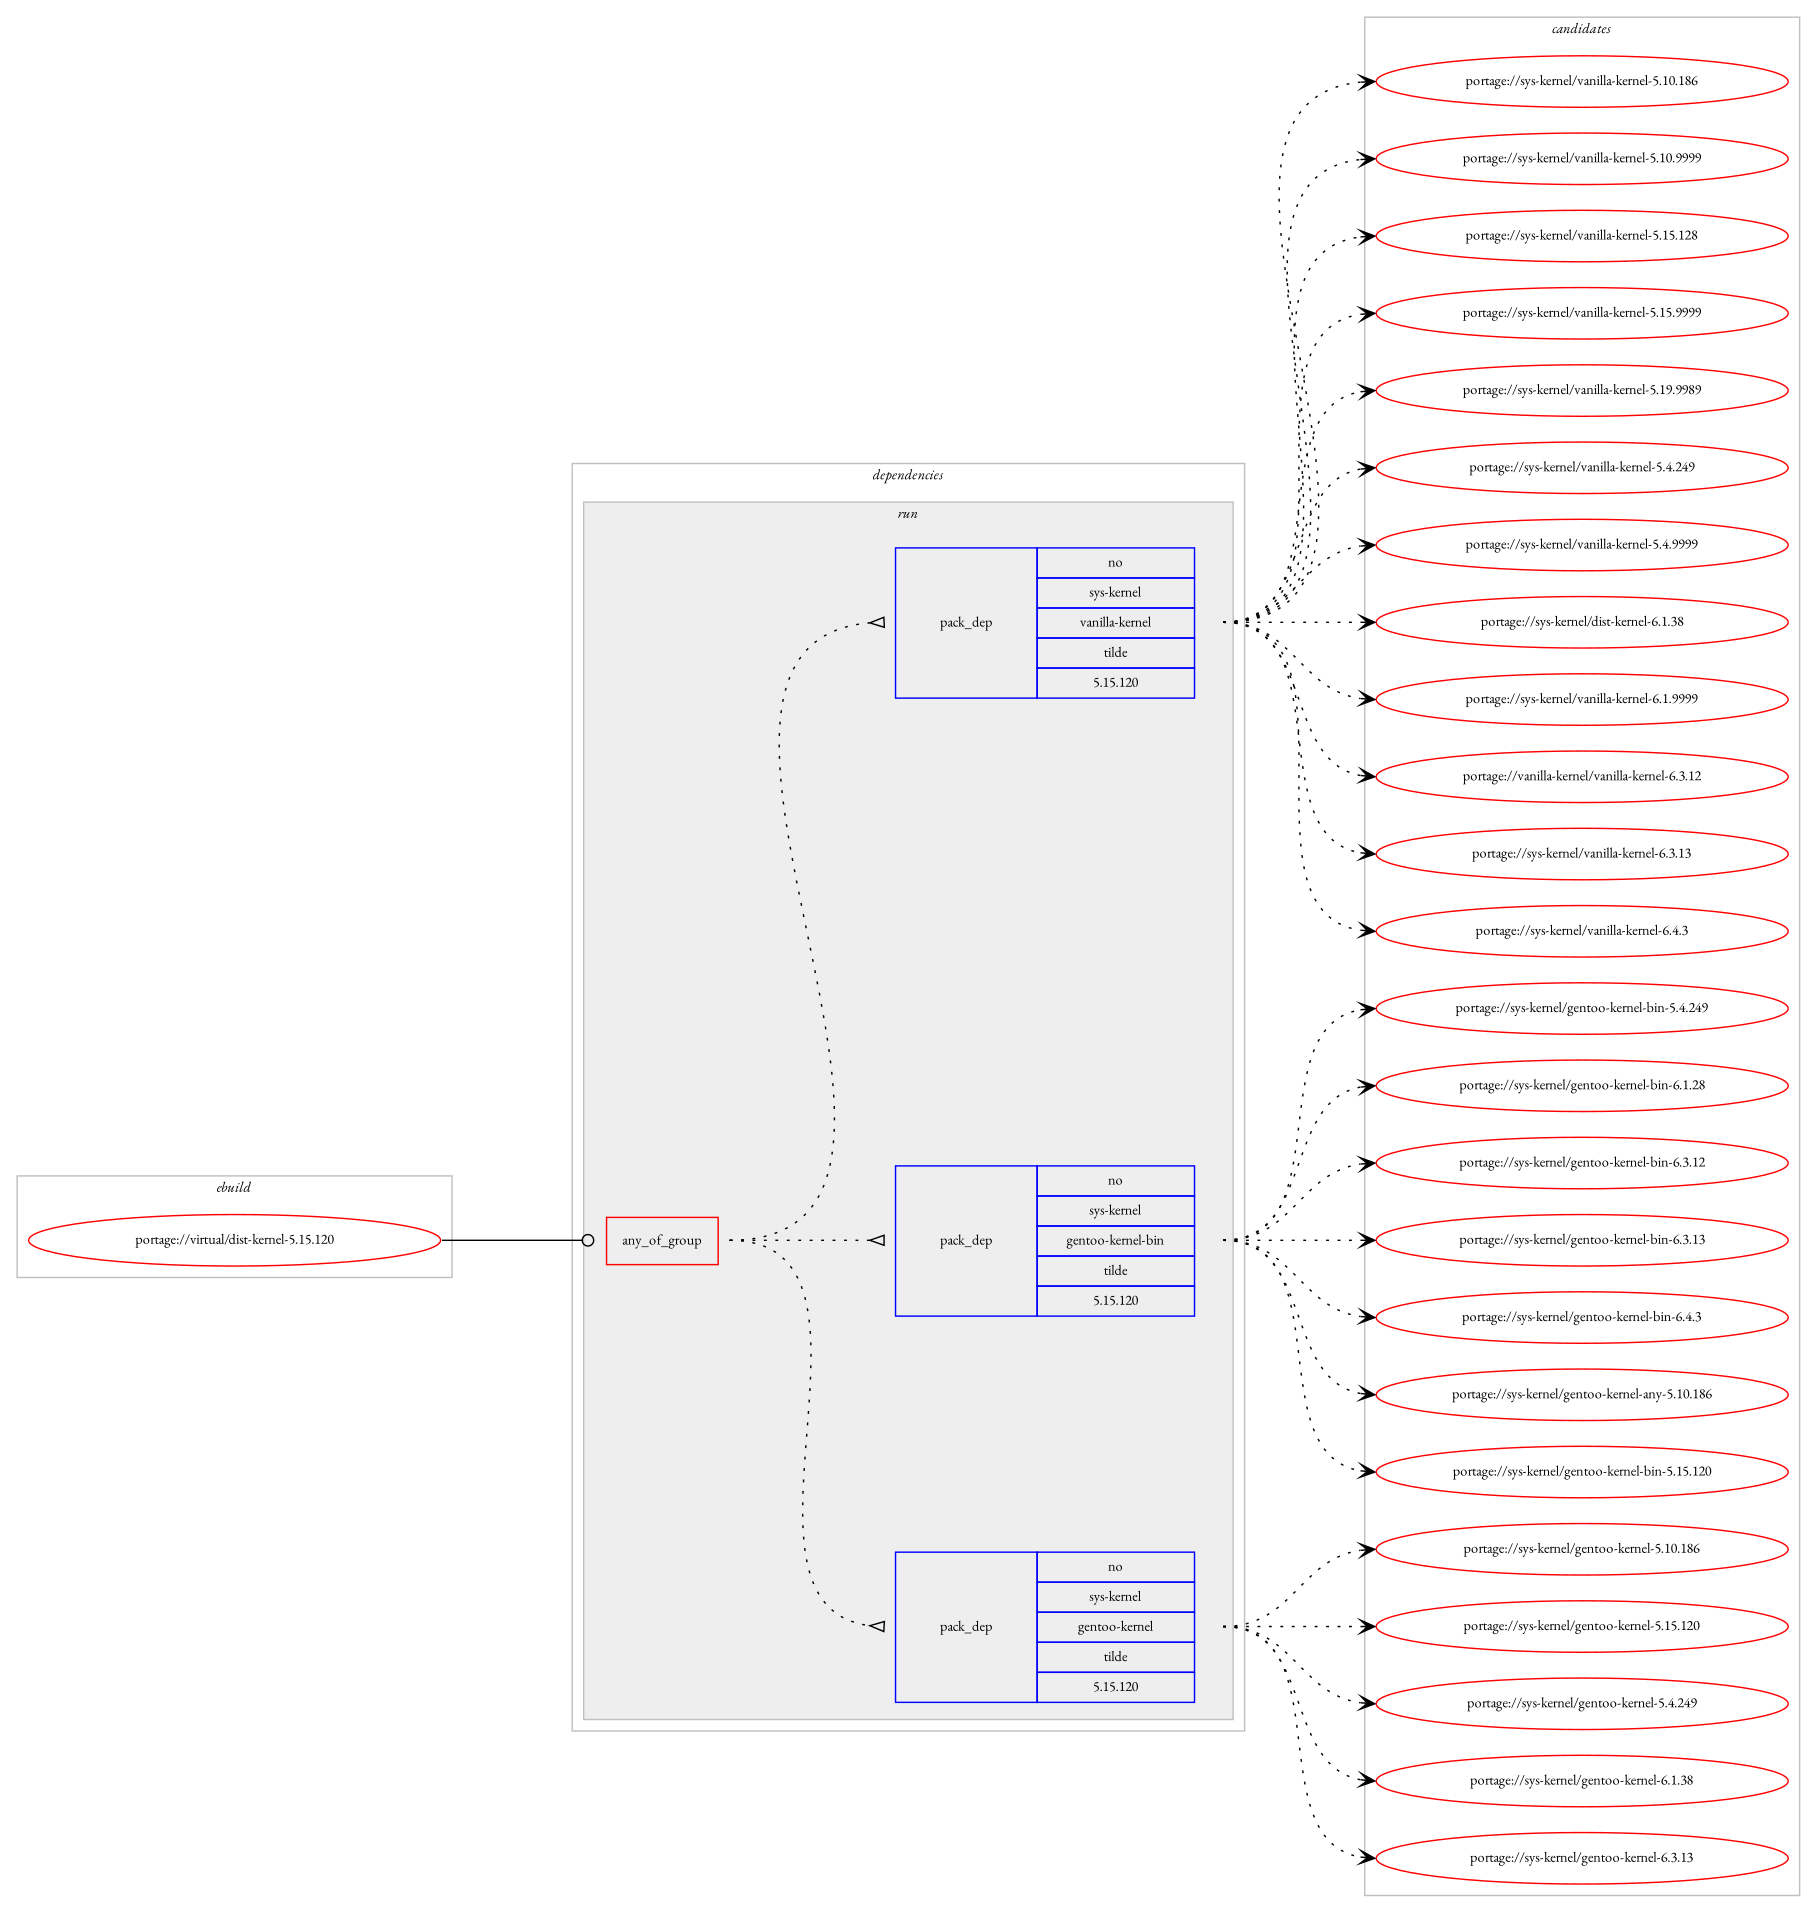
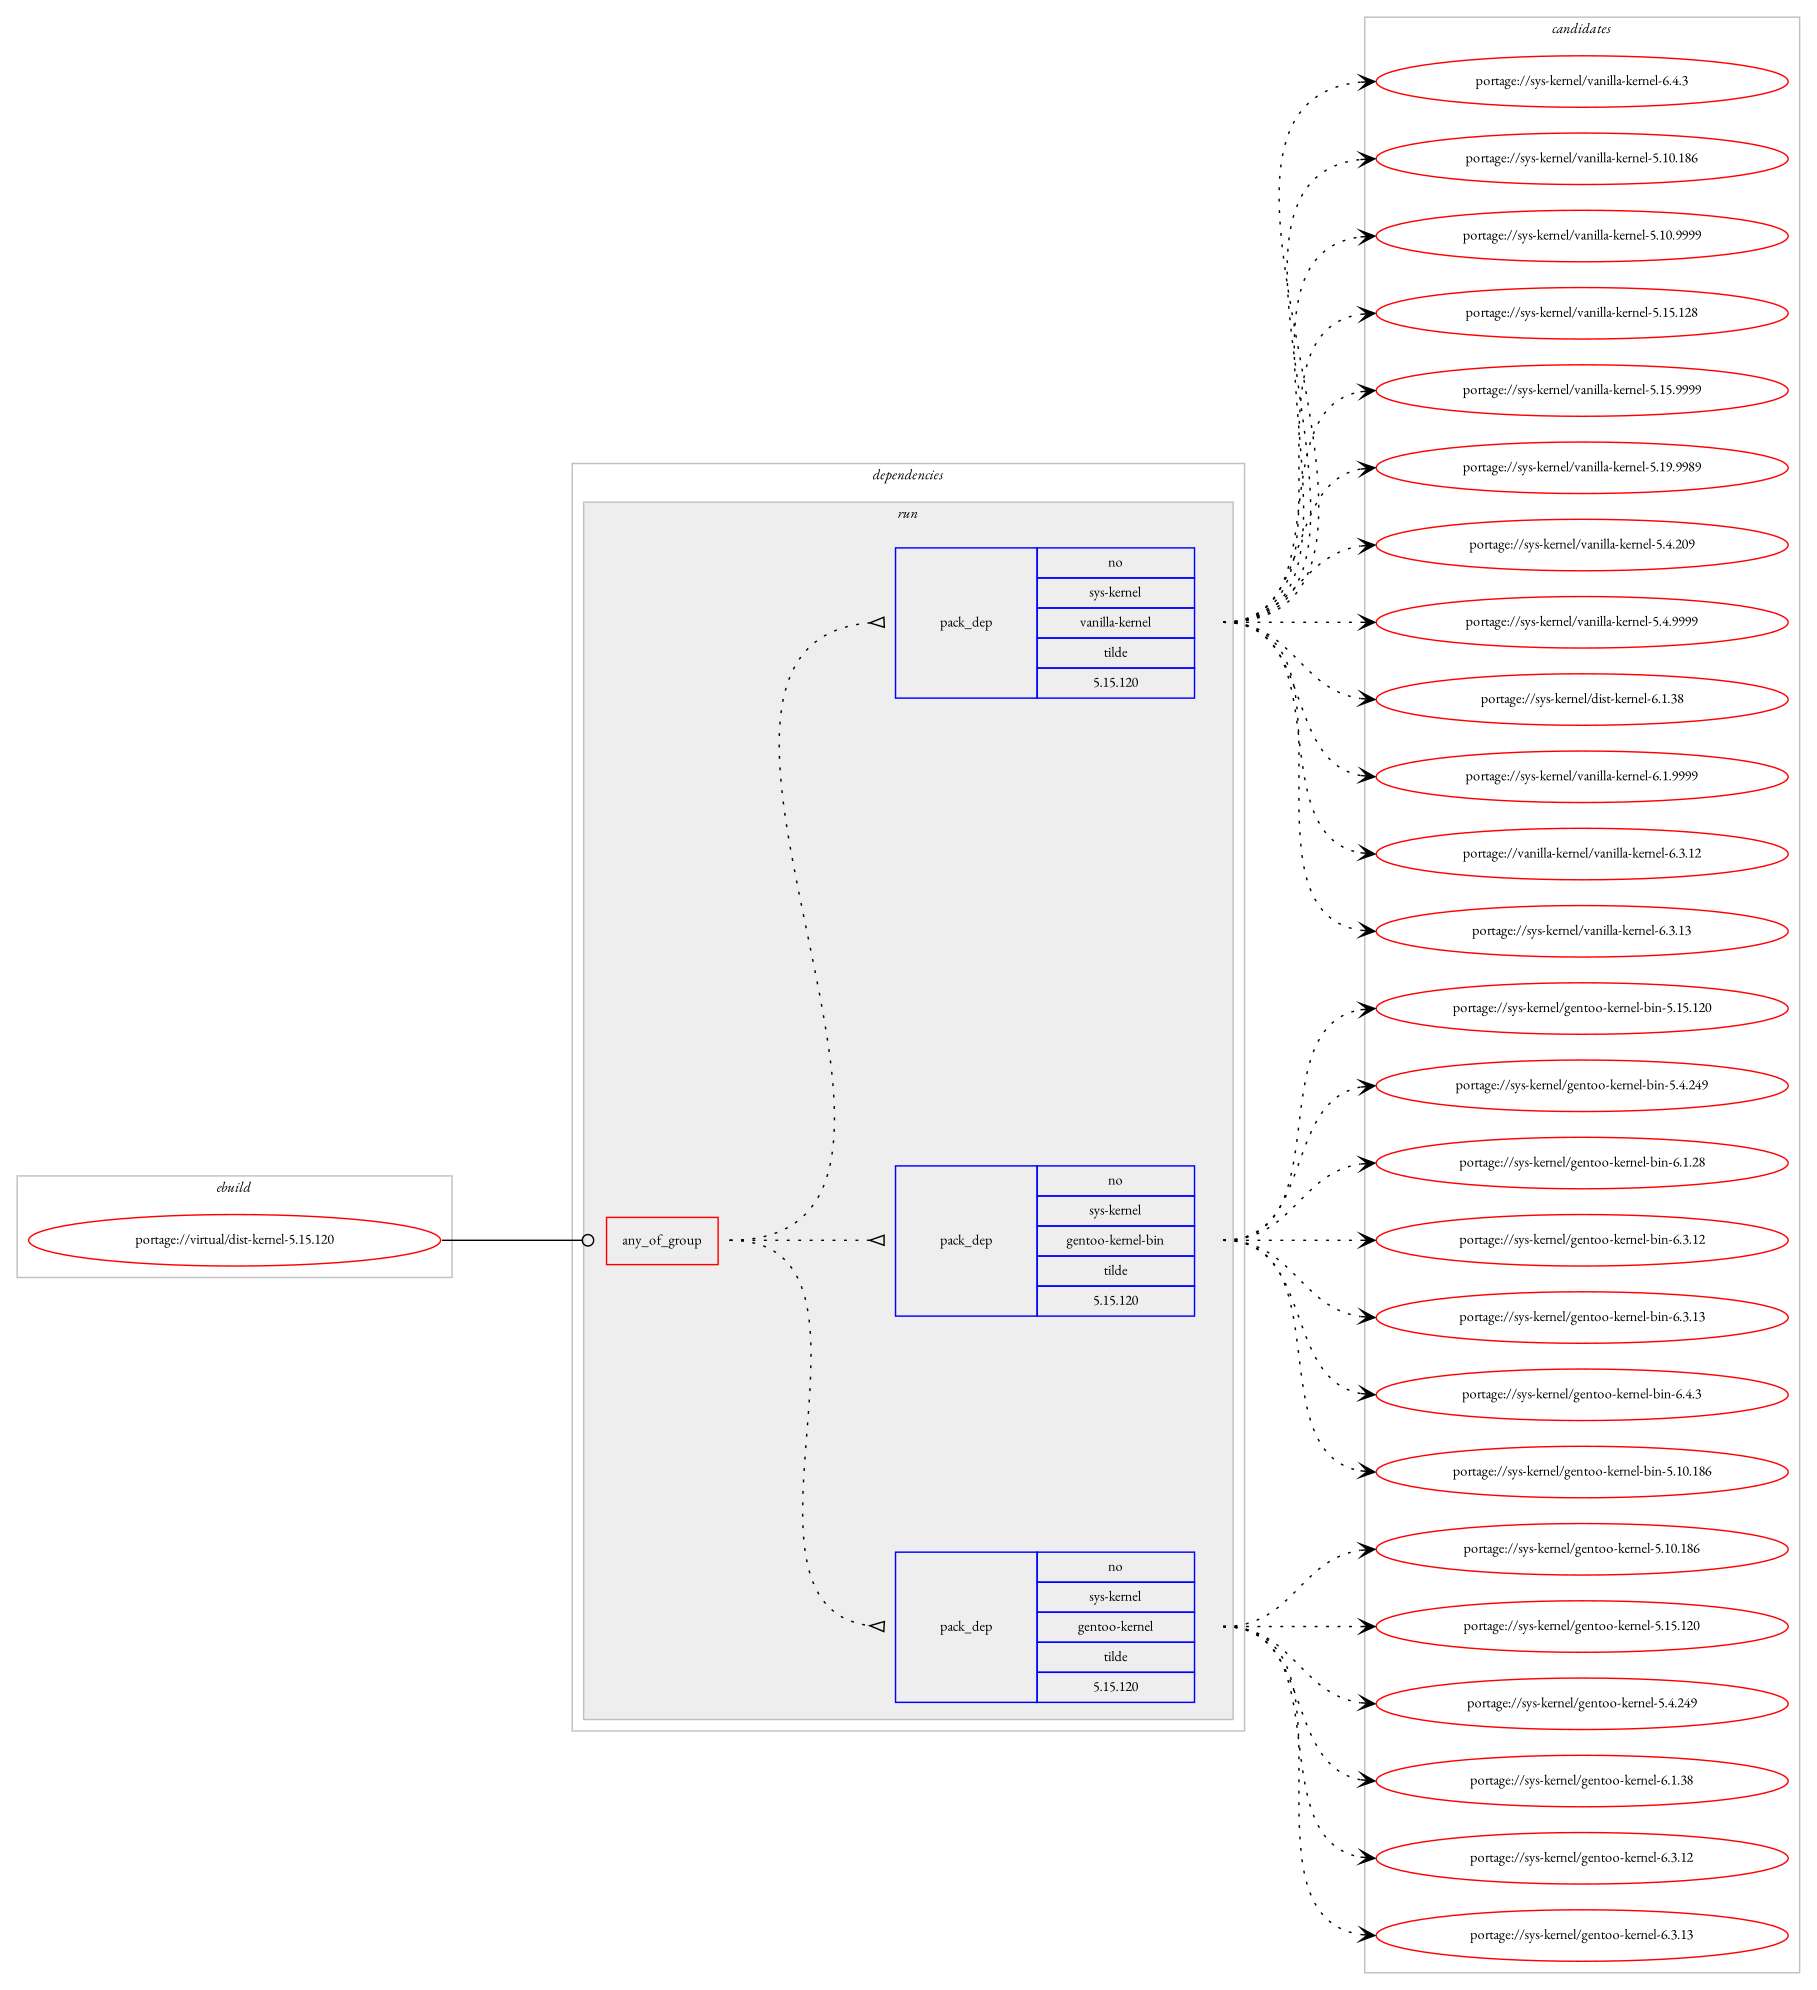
node "portage://sys-kernel/vanilla-kernel-5.4.249": label "portage://sys-kernel/vanilla-kernel-5.4.249" -> "portage://sys-kernel/vanilla-kernel-5.4.209"
node "portage://sys-kernel/gentoo-kernel-any-5.10.186": label "portage://sys-kernel/gentoo-kernel-any-5.10.186" -> "portage://sys-kernel/gentoo-kernel-bin-5.10.186"
node "portage://sys-kernel/gentoo-kernel-6.3.12": added
